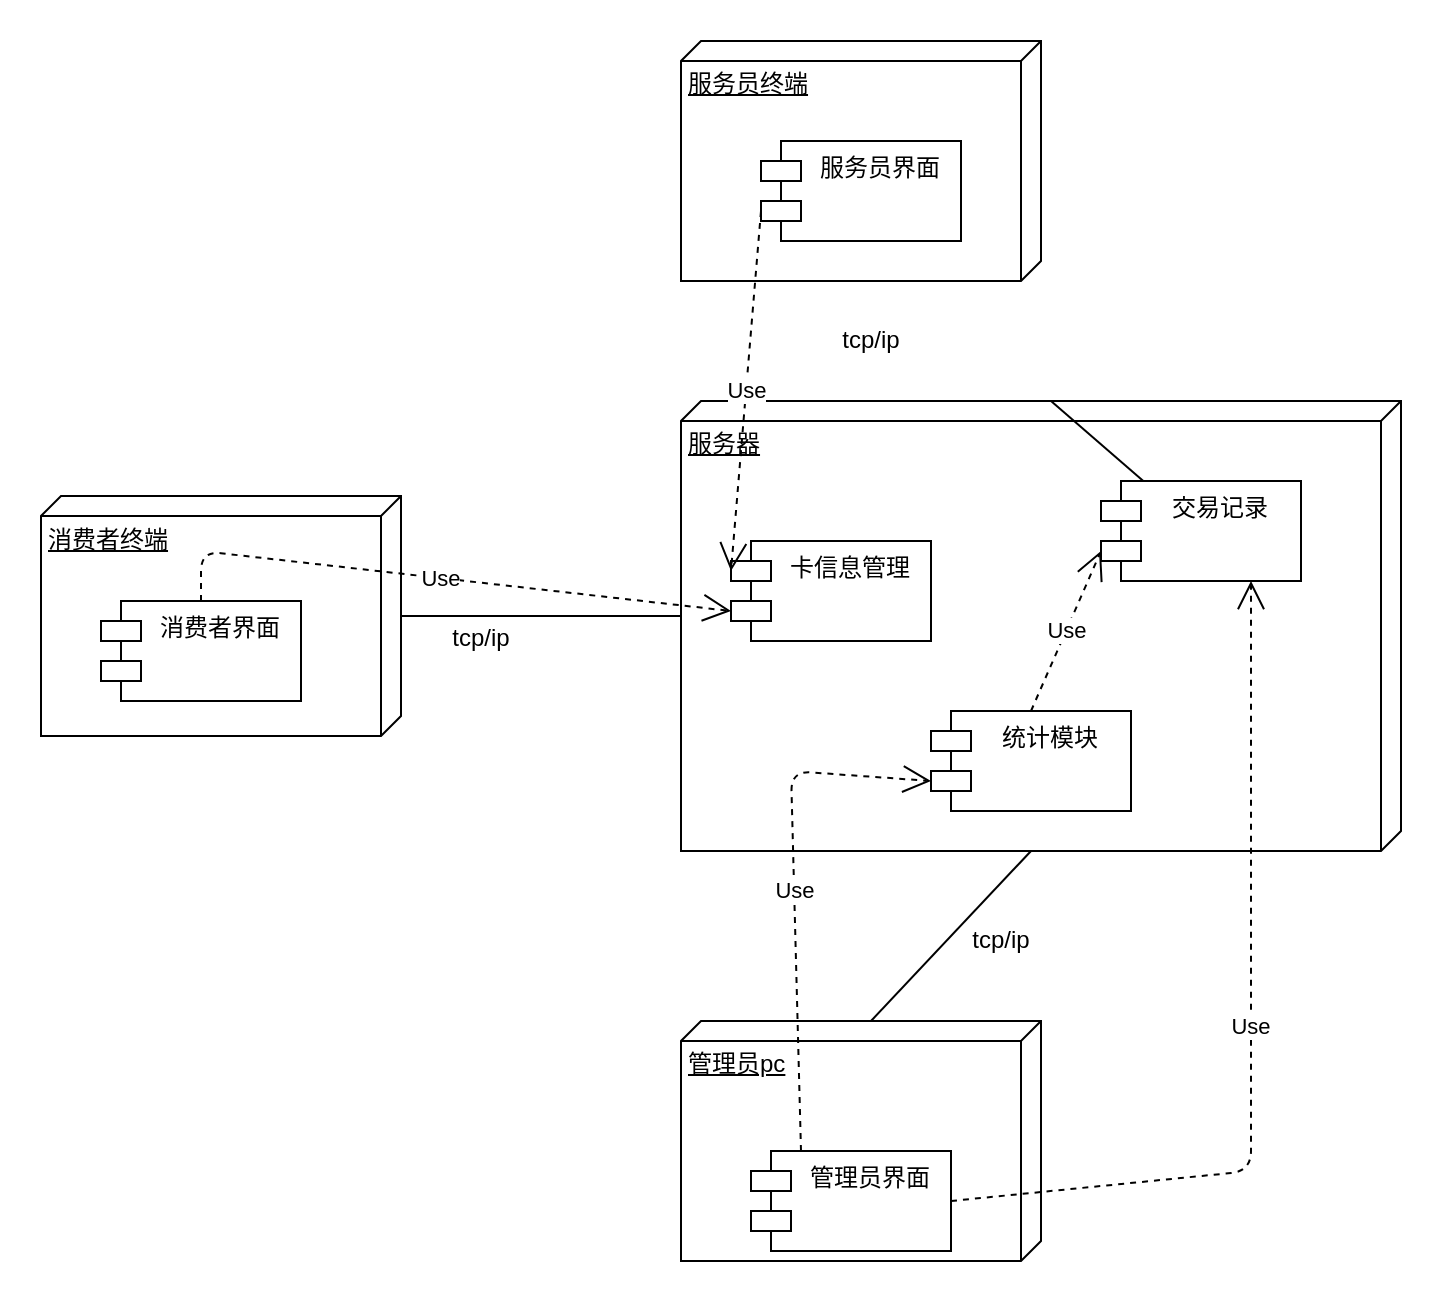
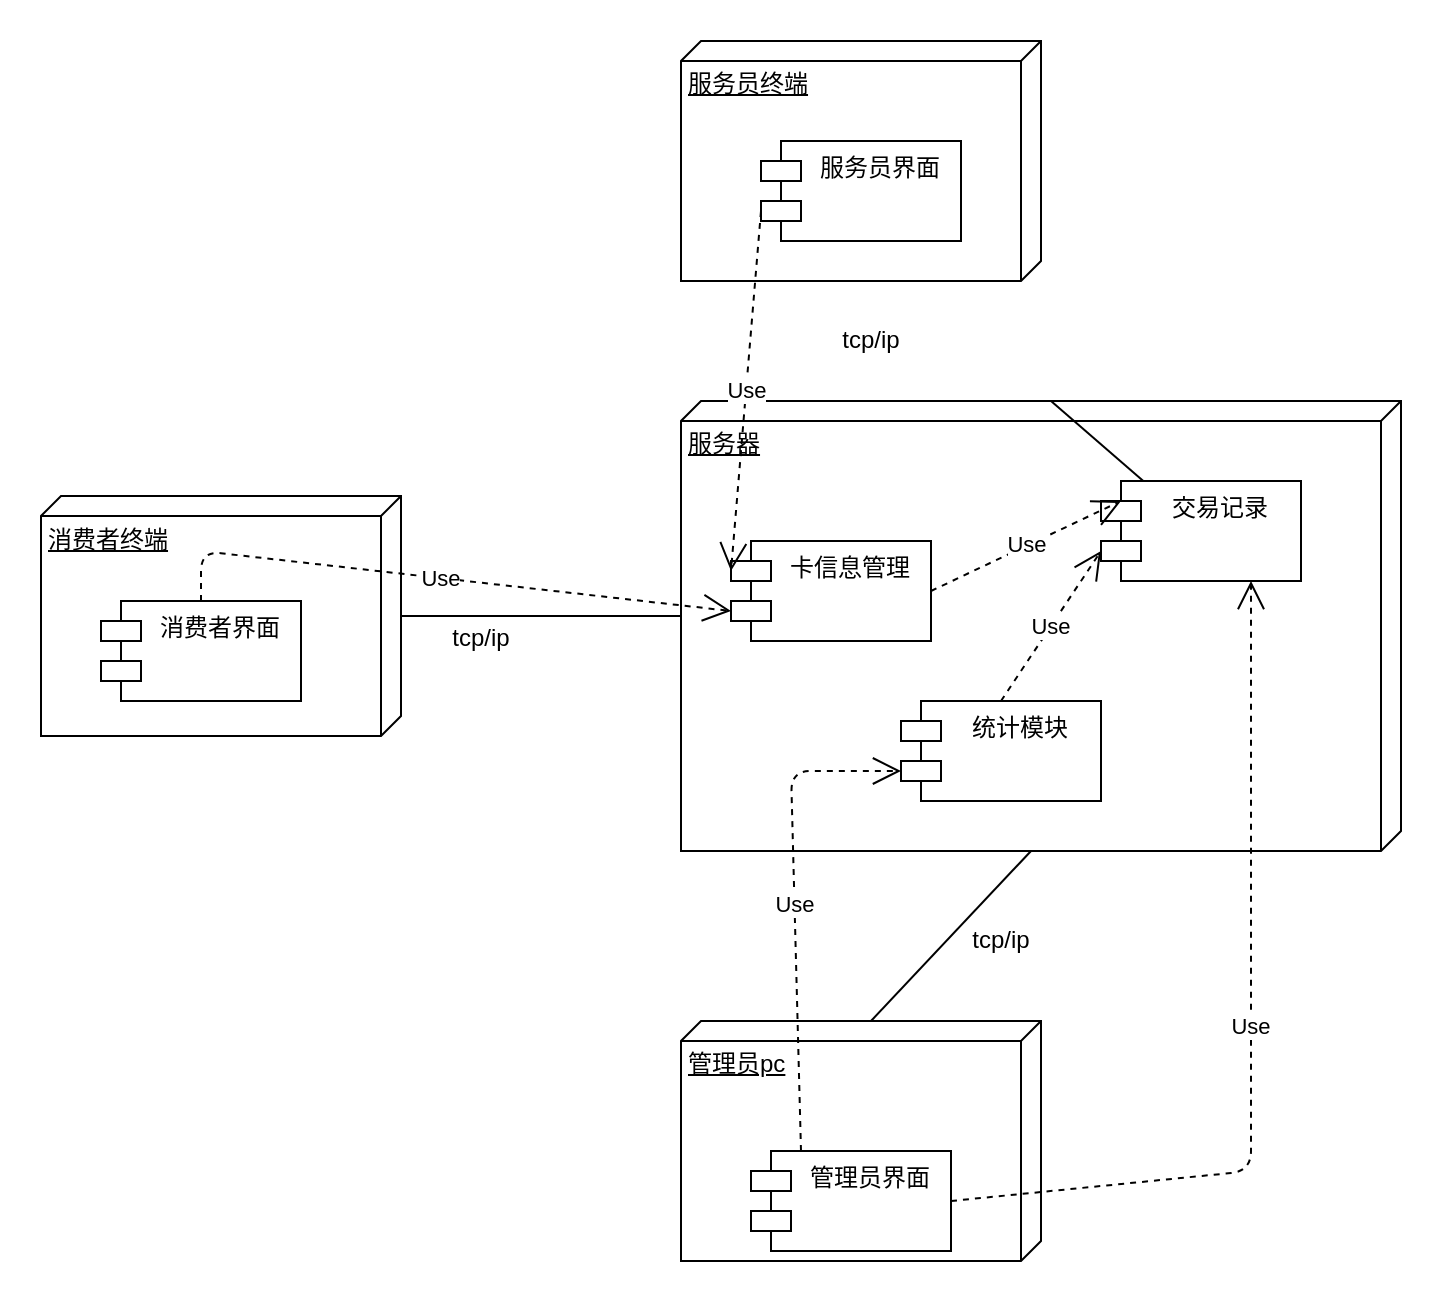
edge "卡信息管理" -> "交易记录": added, label "Use"
node "统计模块": moved (1031, 761) -> (1001, 751)
